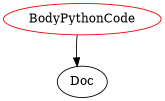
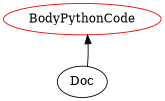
edge "BodyPythonCode" -> "Doc": reversed
